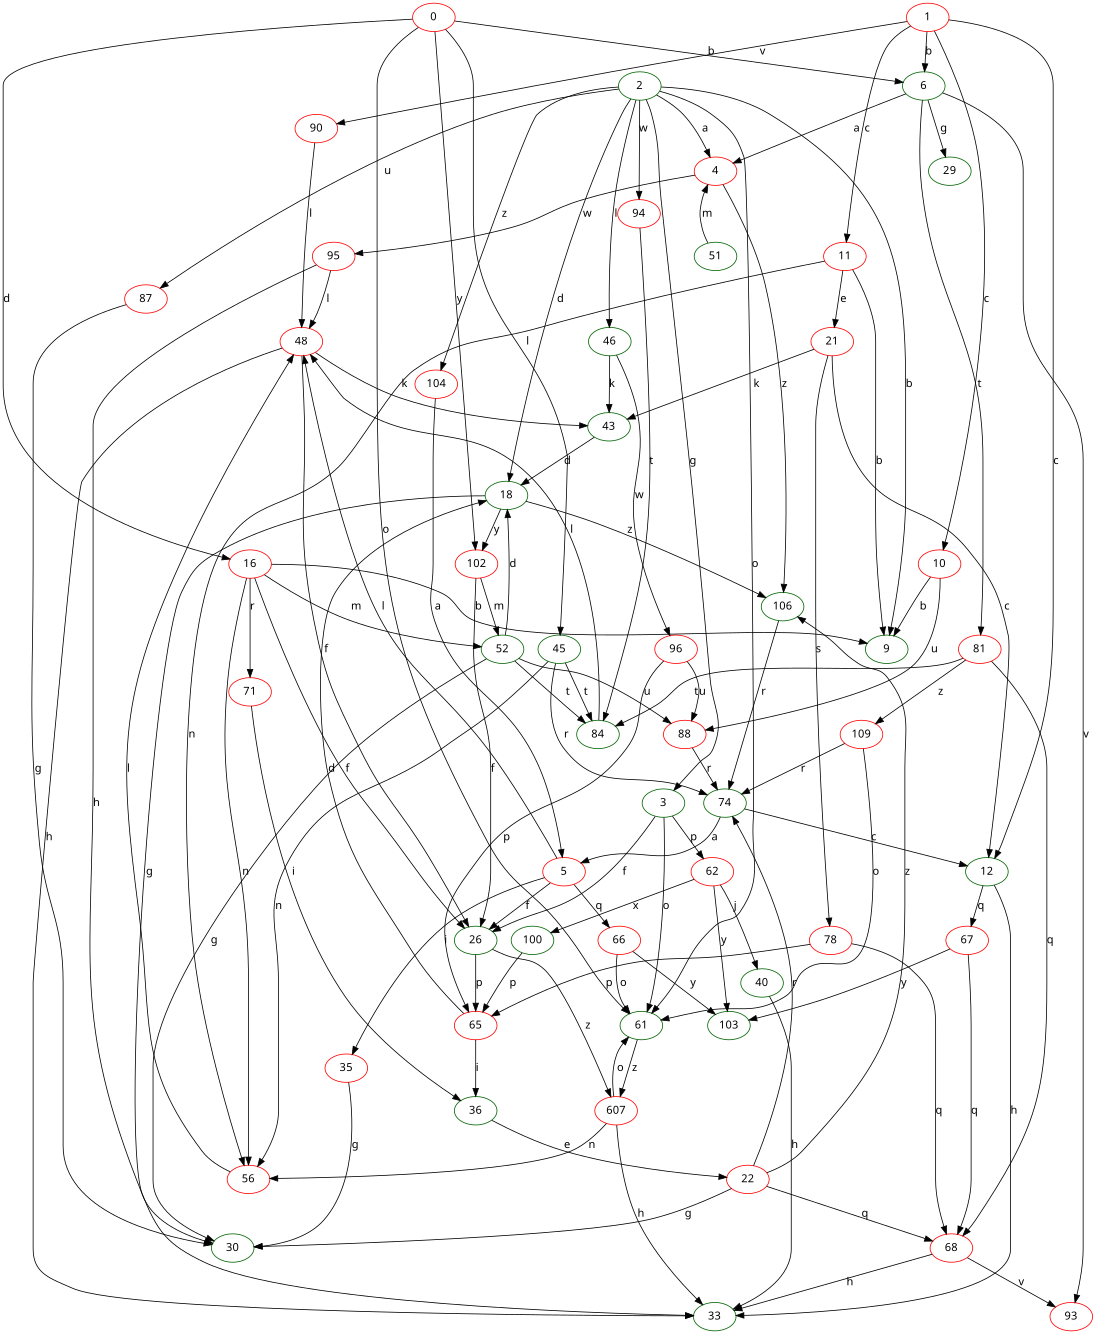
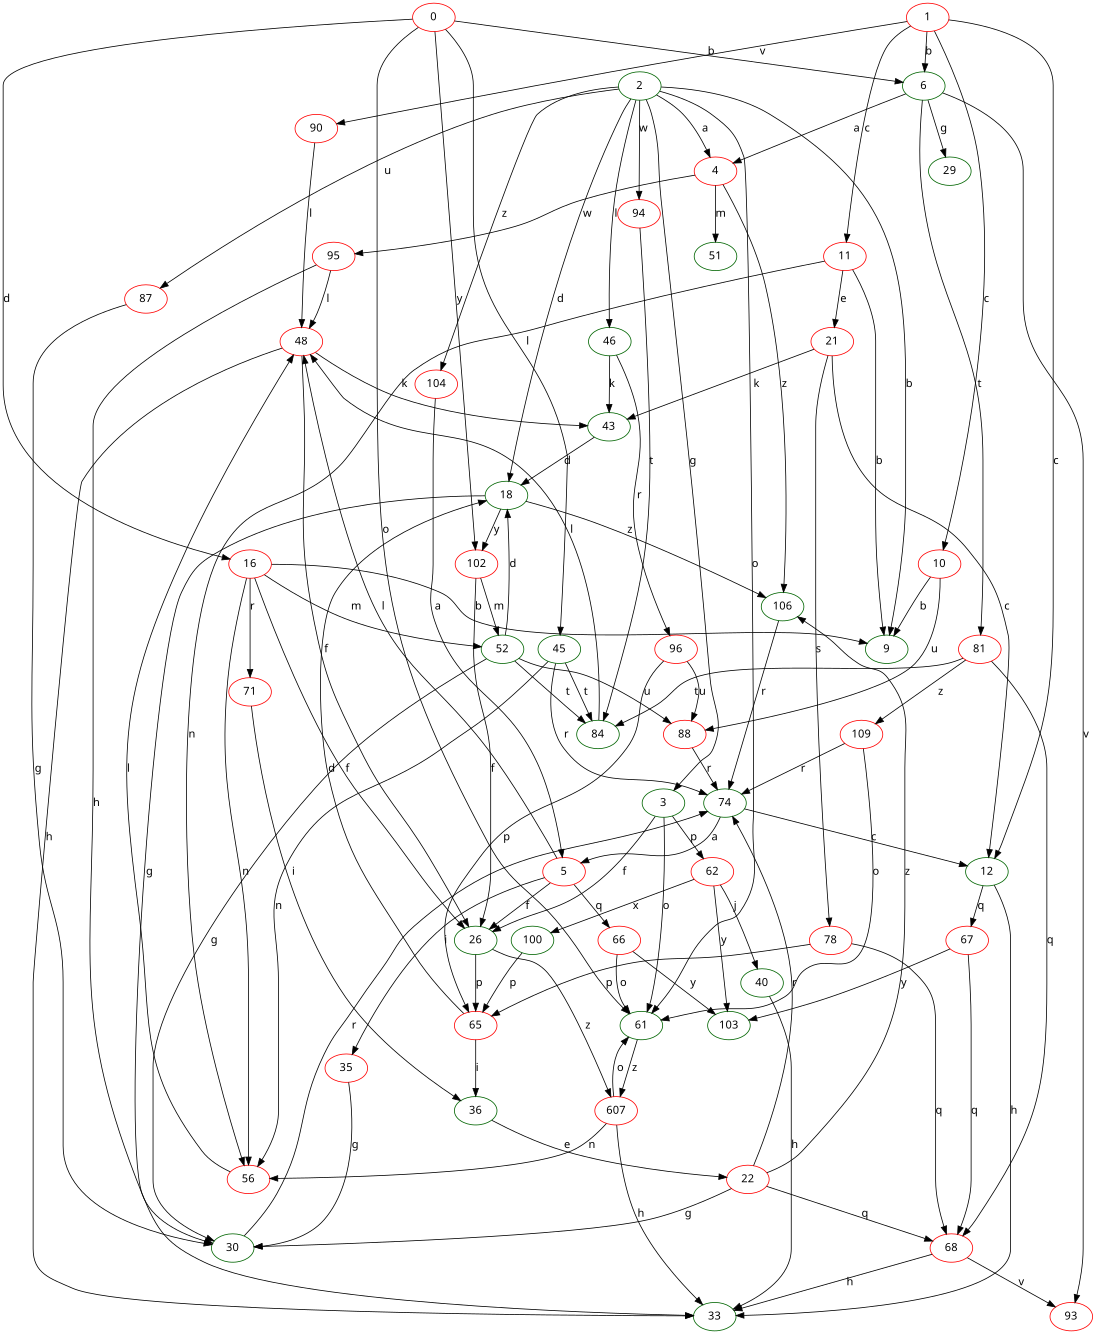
edge "51" -> "4": reversed
edge "46" -> "96": label "w" -> "r"
edge "30" -> "74": added, label "r"
